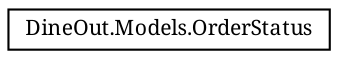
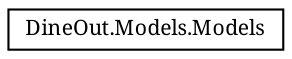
node "DineOut.Models.OrderStatus": label "DineOut.Models.OrderStatus" -> "DineOut.Models.Models"
